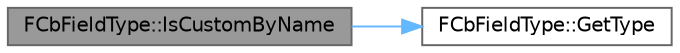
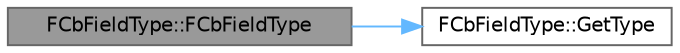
node "FCbFieldType::IsCustomByName": label "FCbFieldType::IsCustomByName" -> "FCbFieldType::FCbFieldType"
